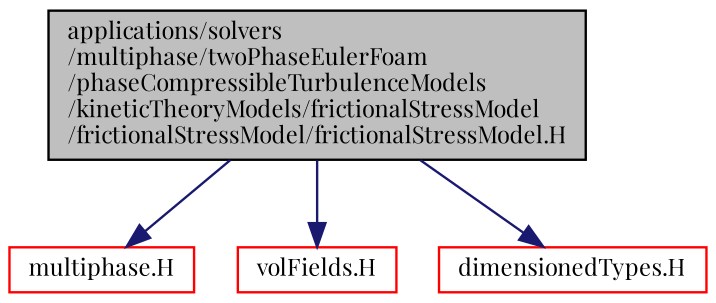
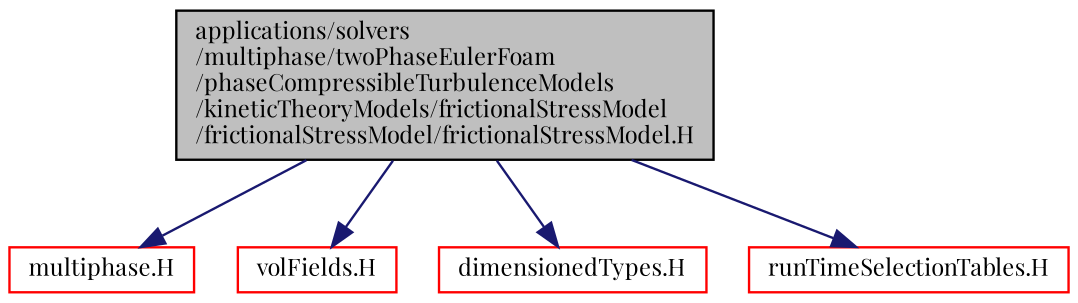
node "runTimeSelectionTables.H": added
